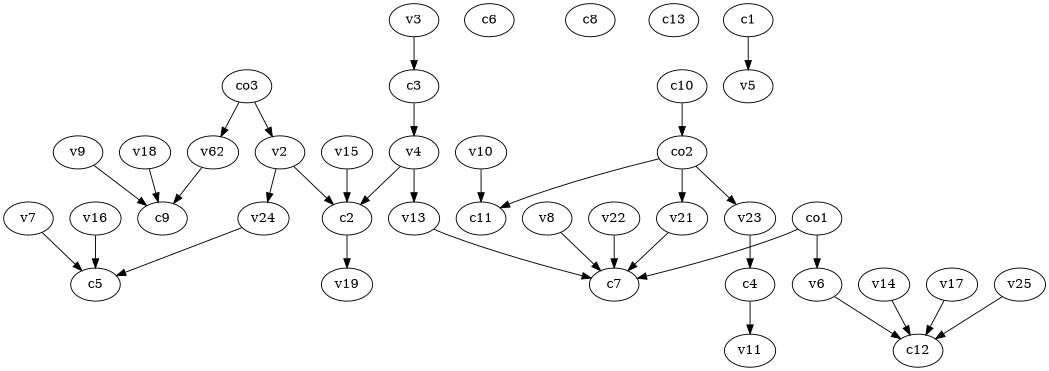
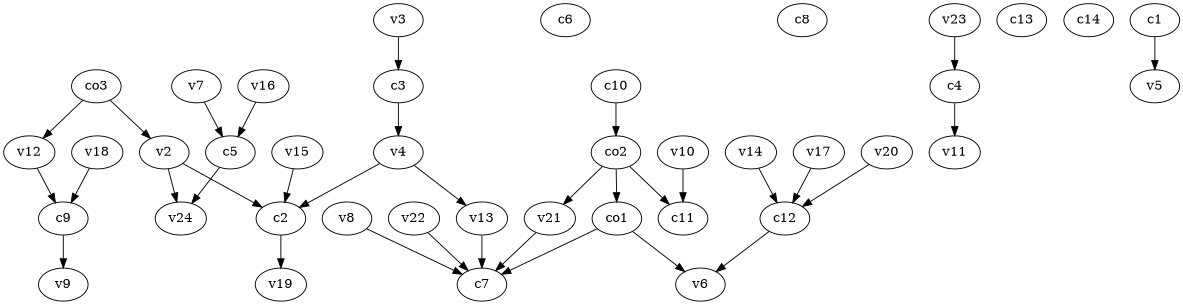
node "c14": added
node "v62": label "v62" -> "v12"
edge "co2" -> "v23": now "co2" -> "co1"
edge "v9" -> "c9": reversed
edge "v24" -> "c5": reversed
node "v25": label "v25" -> "v20"
edge "v6" -> "c12": reversed
